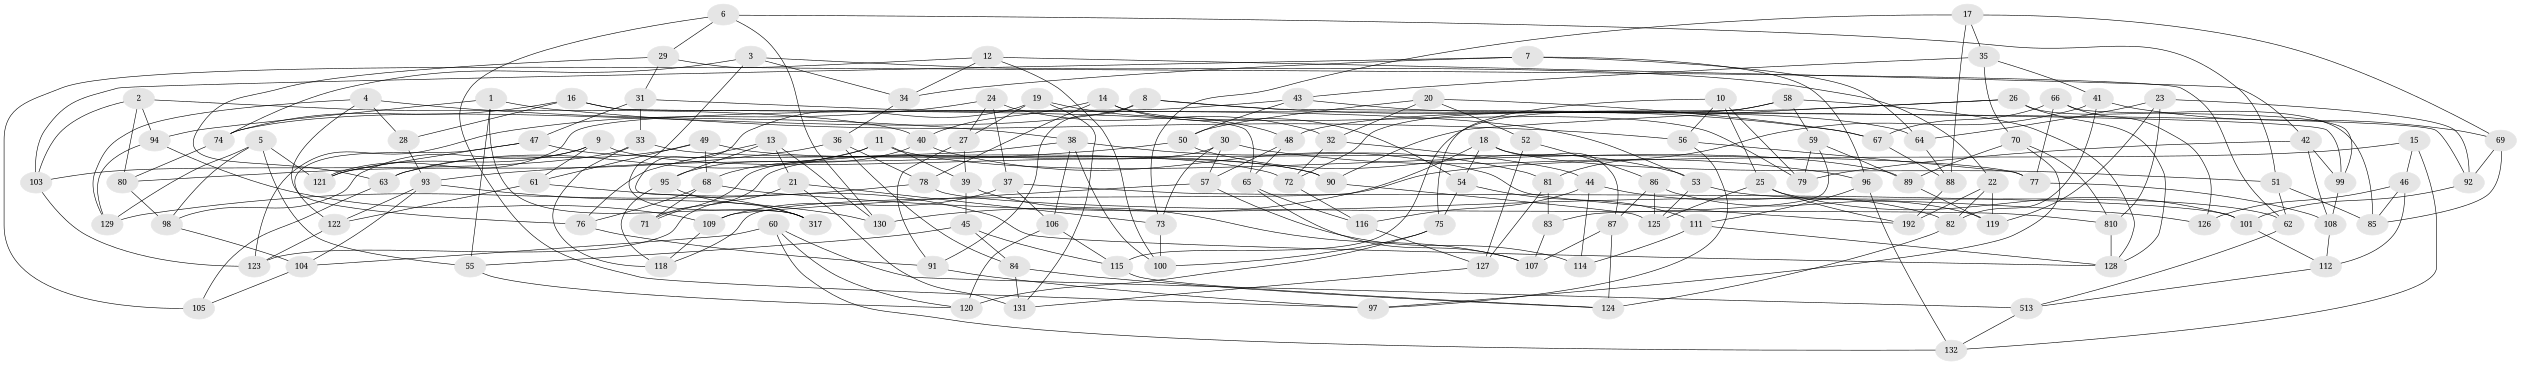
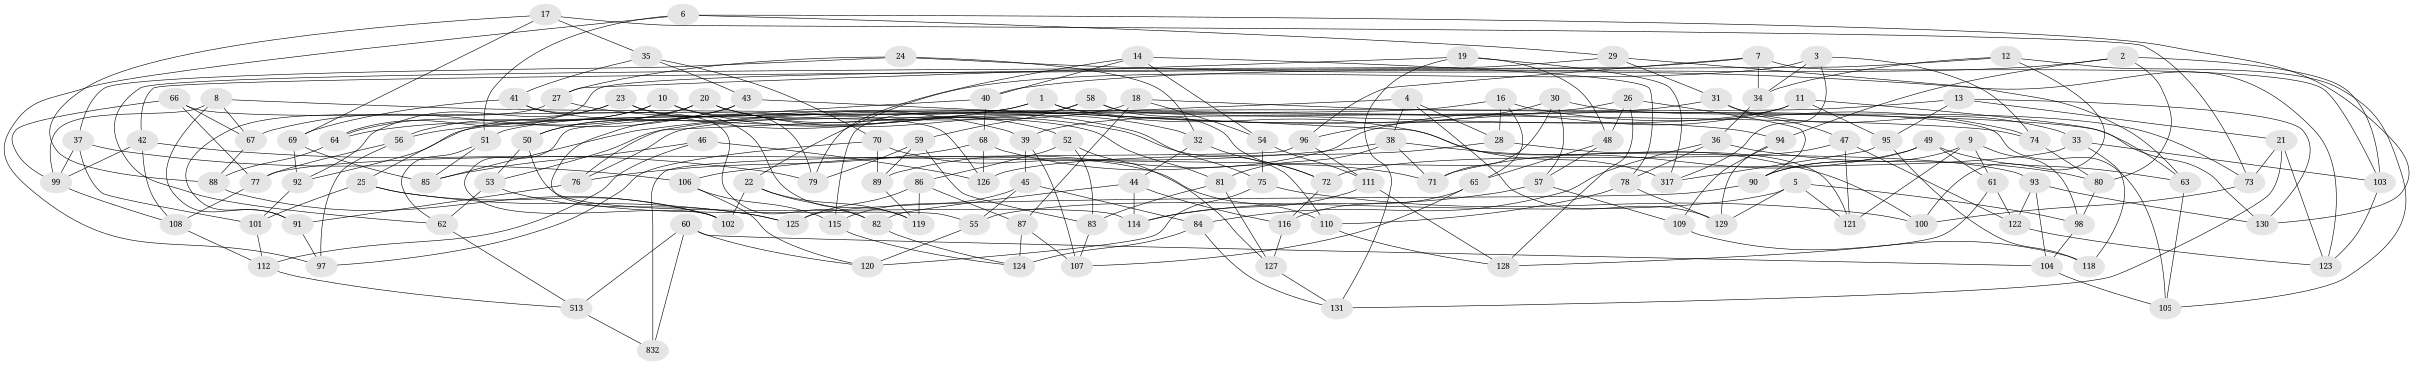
edge "58" -- "128": now "58" -- "105"
node "15": removed
edge "28" -- "126": added
edge "50" -- "93": now "50" -- "114"
edge "49" -- "68": now "49" -- "71"
edge "52" -- "83": added
edge "37" -- "109": now "37" -- "99"
node "192": label "192" -> "102"
node "810": label "810" -> "110"
node "132": label "132" -> "832"
